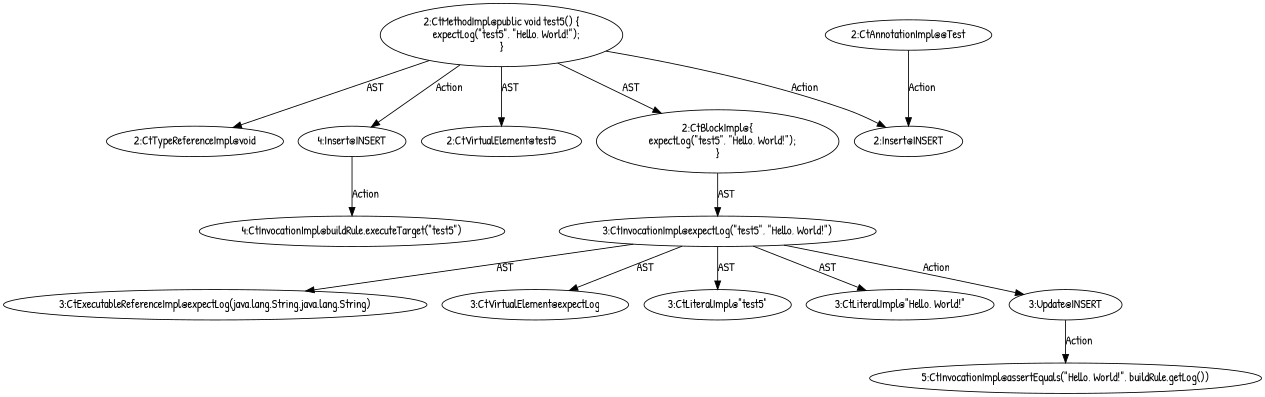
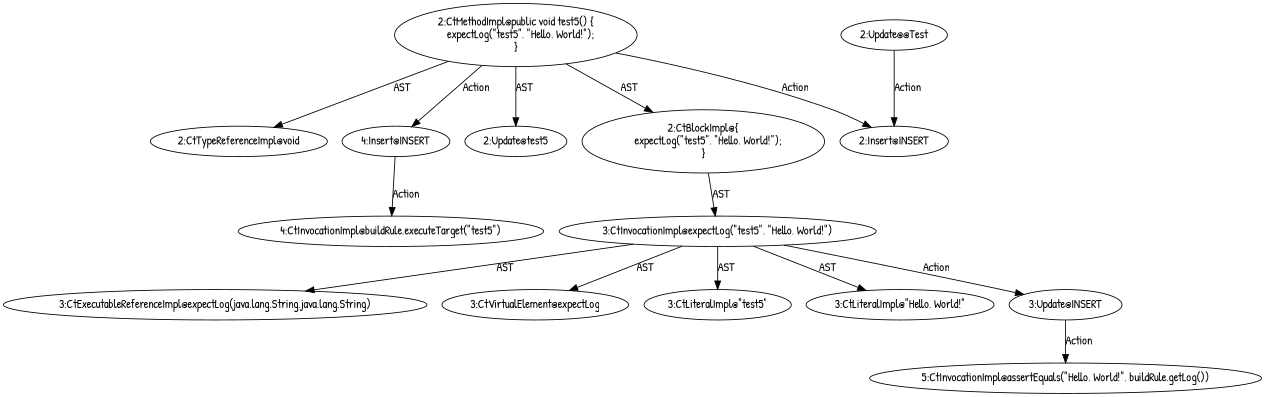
node "2:CtAnnotationImpl@@Test": label "2:CtAnnotationImpl@@Test" -> "2:Update@@Test"
node "2:CtVirtualElement@test5": label "2:CtVirtualElement@test5" -> "2:Update@test5"
